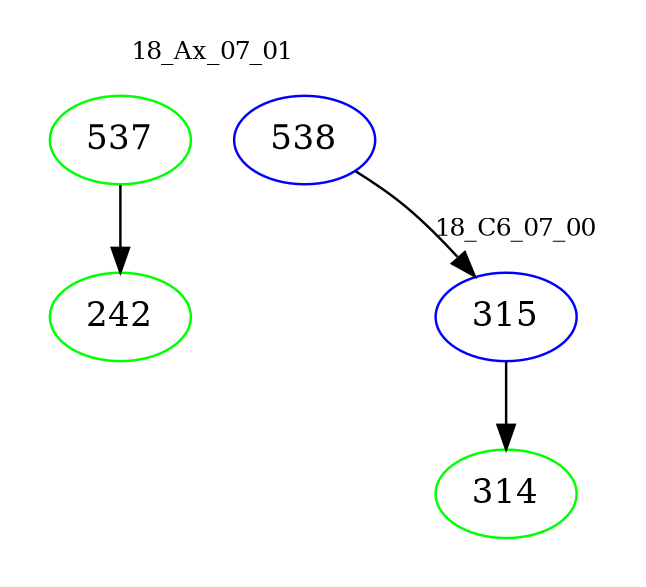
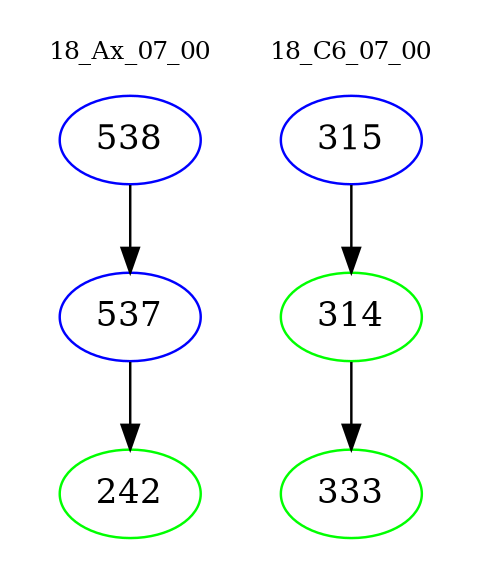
cluster "18_Ax_07_01": label "18_Ax_07_01" -> "18_Ax_07_00"
node "537": color green -> blue
edge "538" -> "315": now "538" -> "537"
node "333": added
